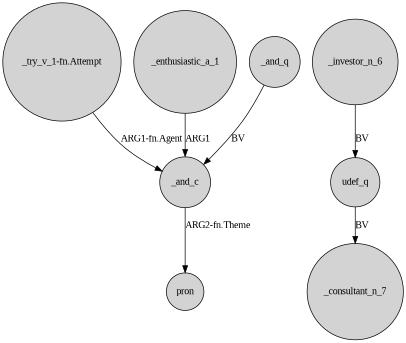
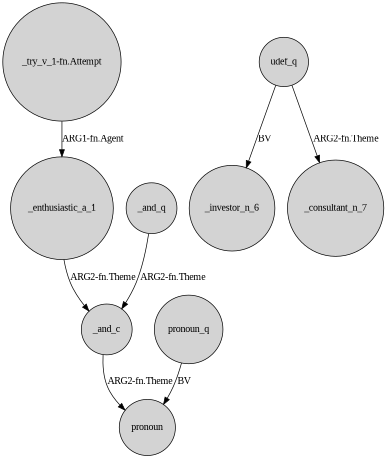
edge "_investor_n_6" -> "udef_q": reversed
edge "_enthusiastic_a_1" -> "_and_c": label "ARG1" -> "ARG2-fn.Theme"
edge "_and_q" -> "_and_c": label "BV" -> "ARG2-fn.Theme"
edge "_try_v_1-fn.Attempt" -> "_and_c": now "_try_v_1-fn.Attempt" -> "_enthusiastic_a_1"
edge "udef_q" -> "_consultant_n_7": label "BV" -> "ARG2-fn.Theme"
node "pron": label "pron" -> "pronoun"
node "pronoun_q": added
